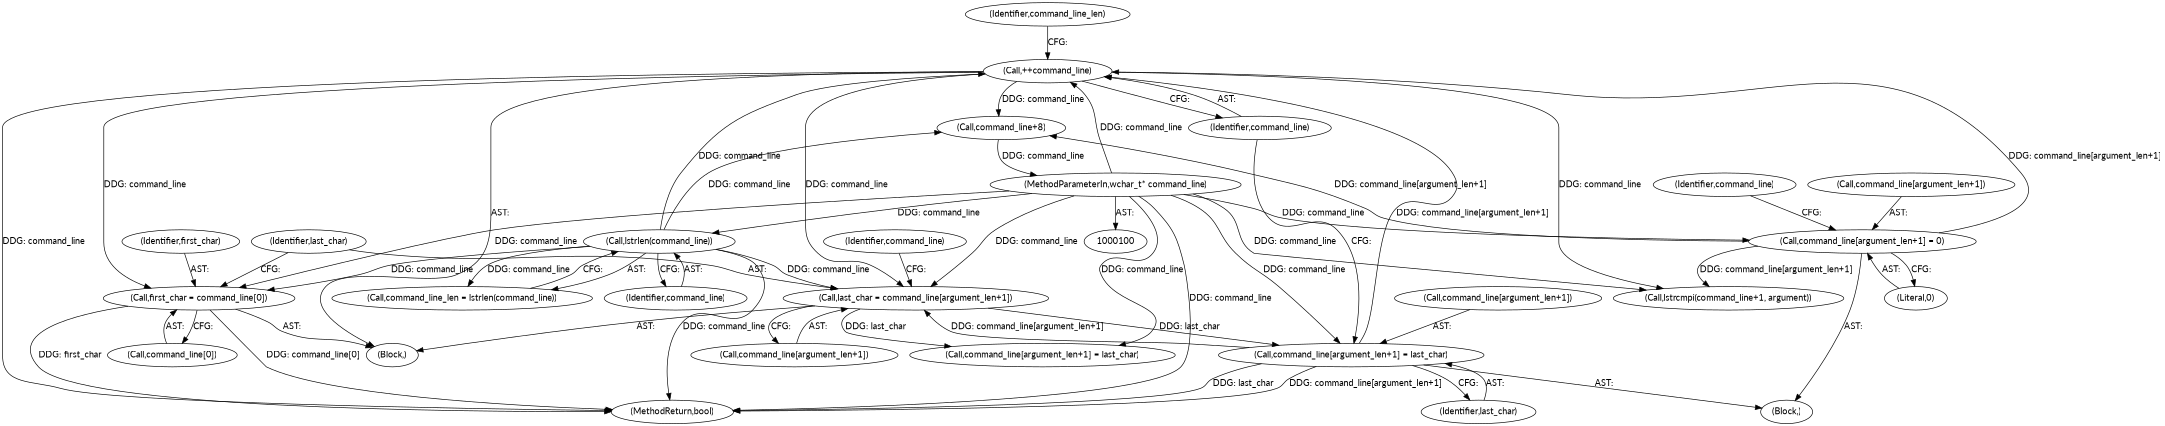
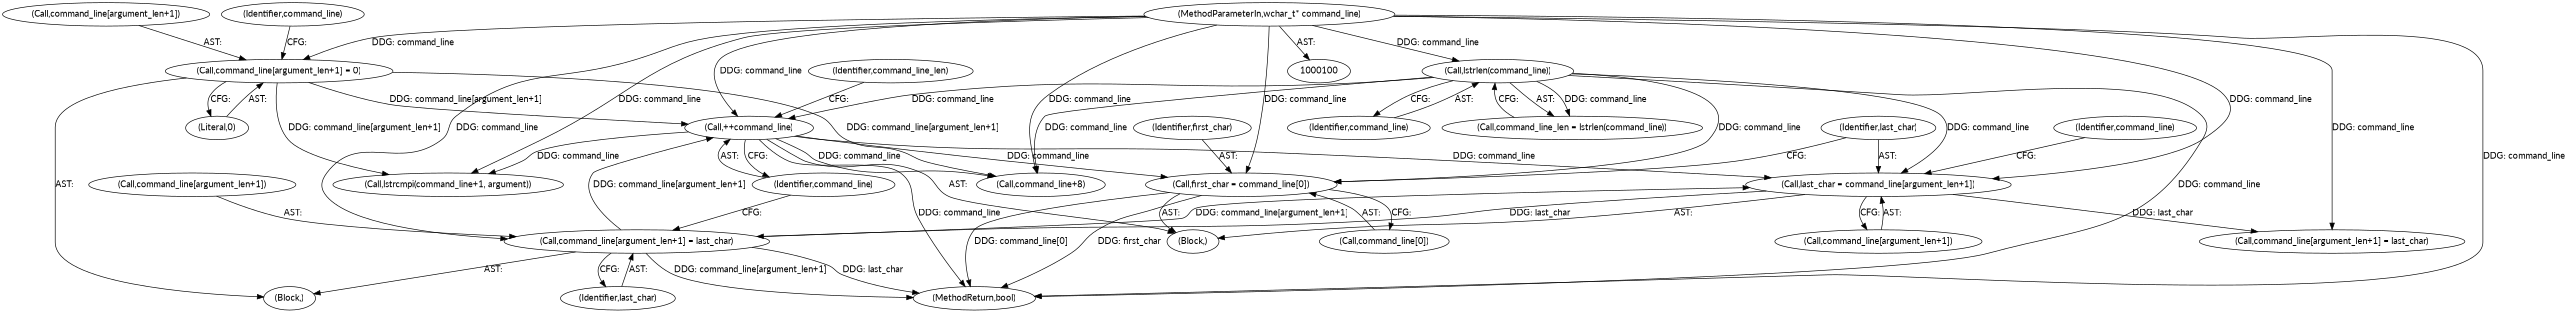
edge "(Call,command_line+8)" -> "(MethodParameterIn,wchar_t* command_line)": reversed
